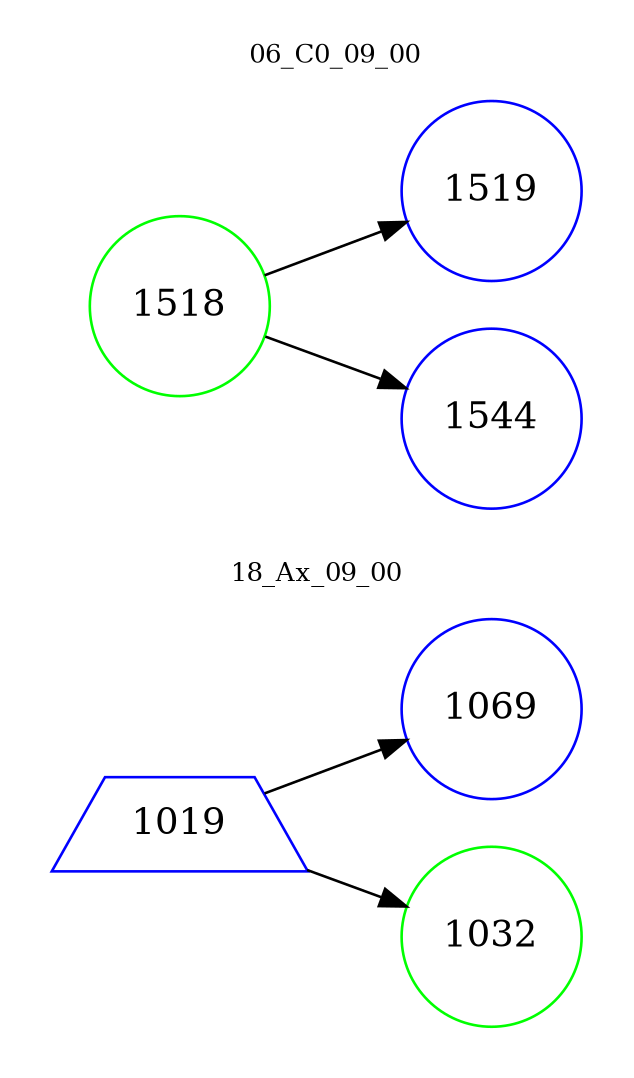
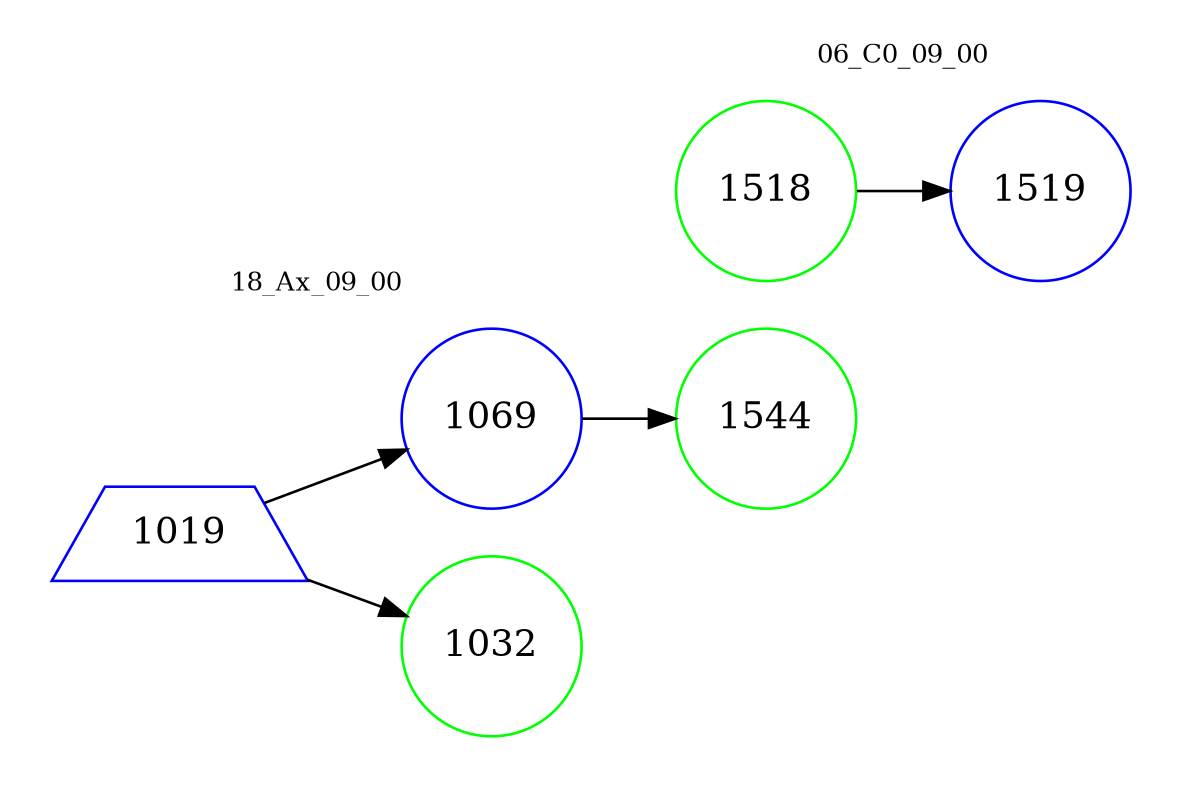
edge "1518" -> "1544": now "1069" -> "1544"
node "1544": color blue -> green
